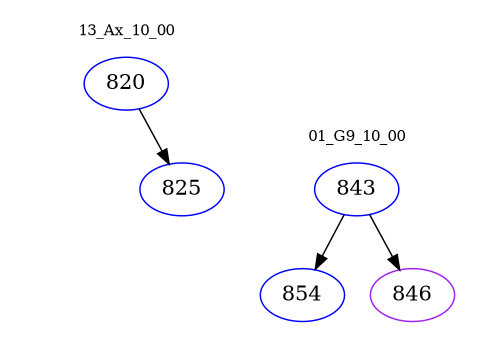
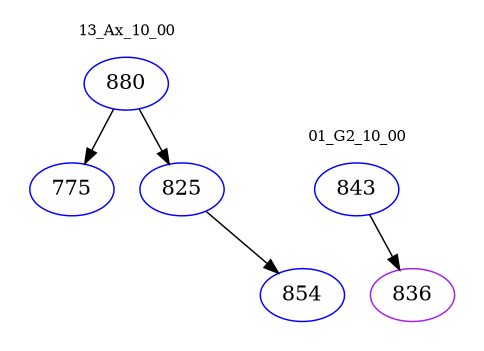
node "820": label "820" -> "880"
cluster "01_G9_10_00": label "01_G9_10_00" -> "01_G2_10_00"
node "775": added
edge "843" -> "854": now "825" -> "854"
node "846": label "846" -> "836"
